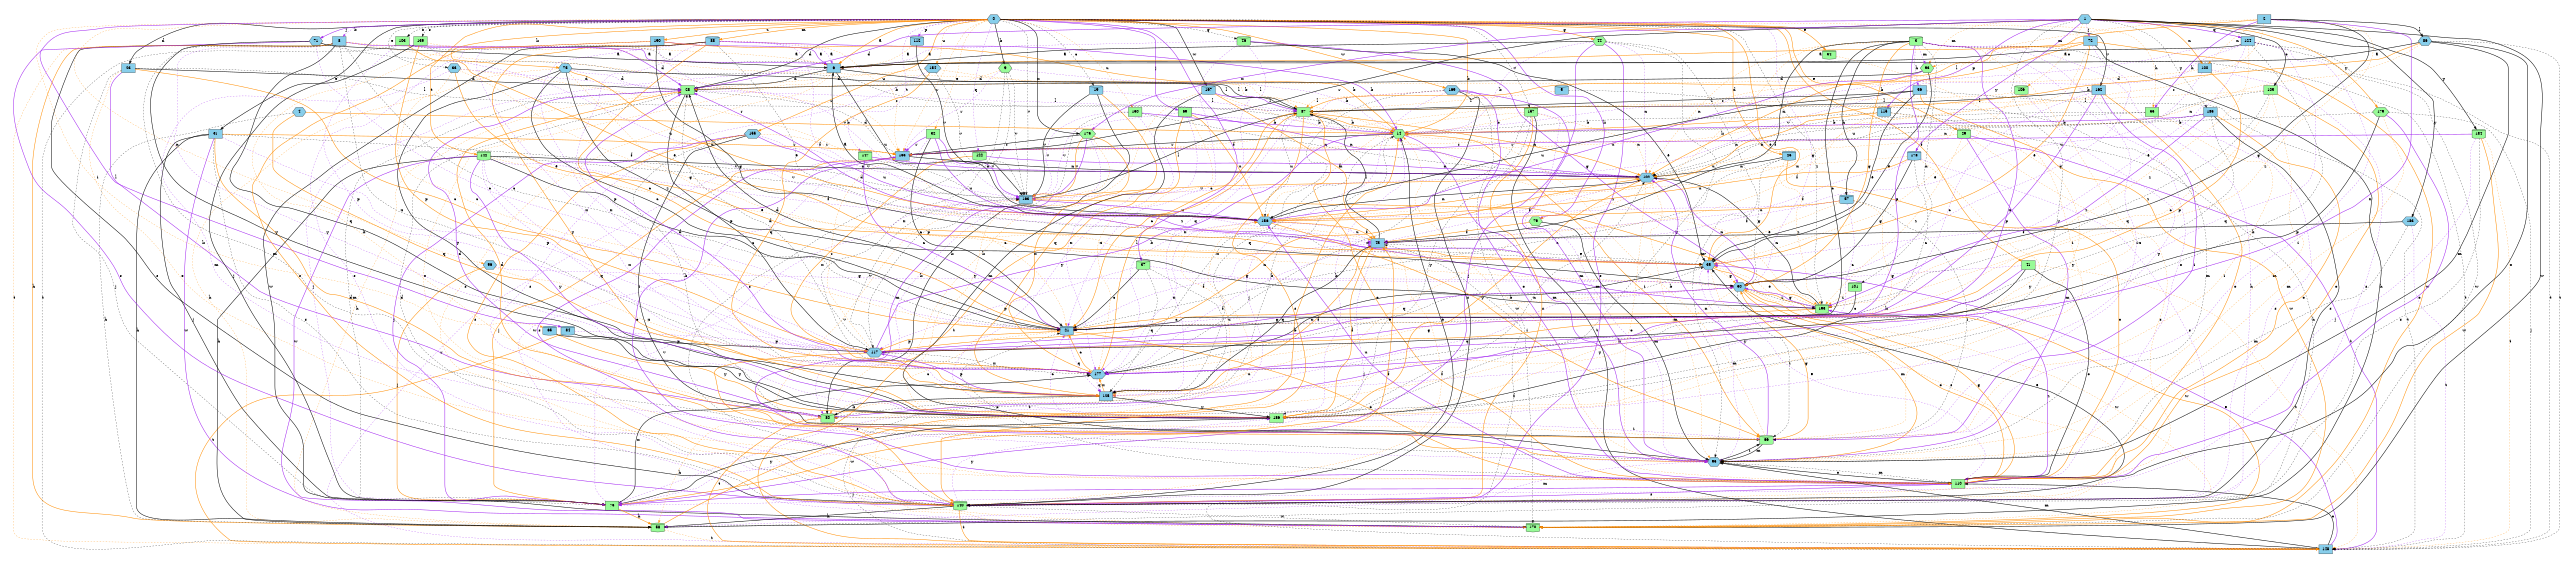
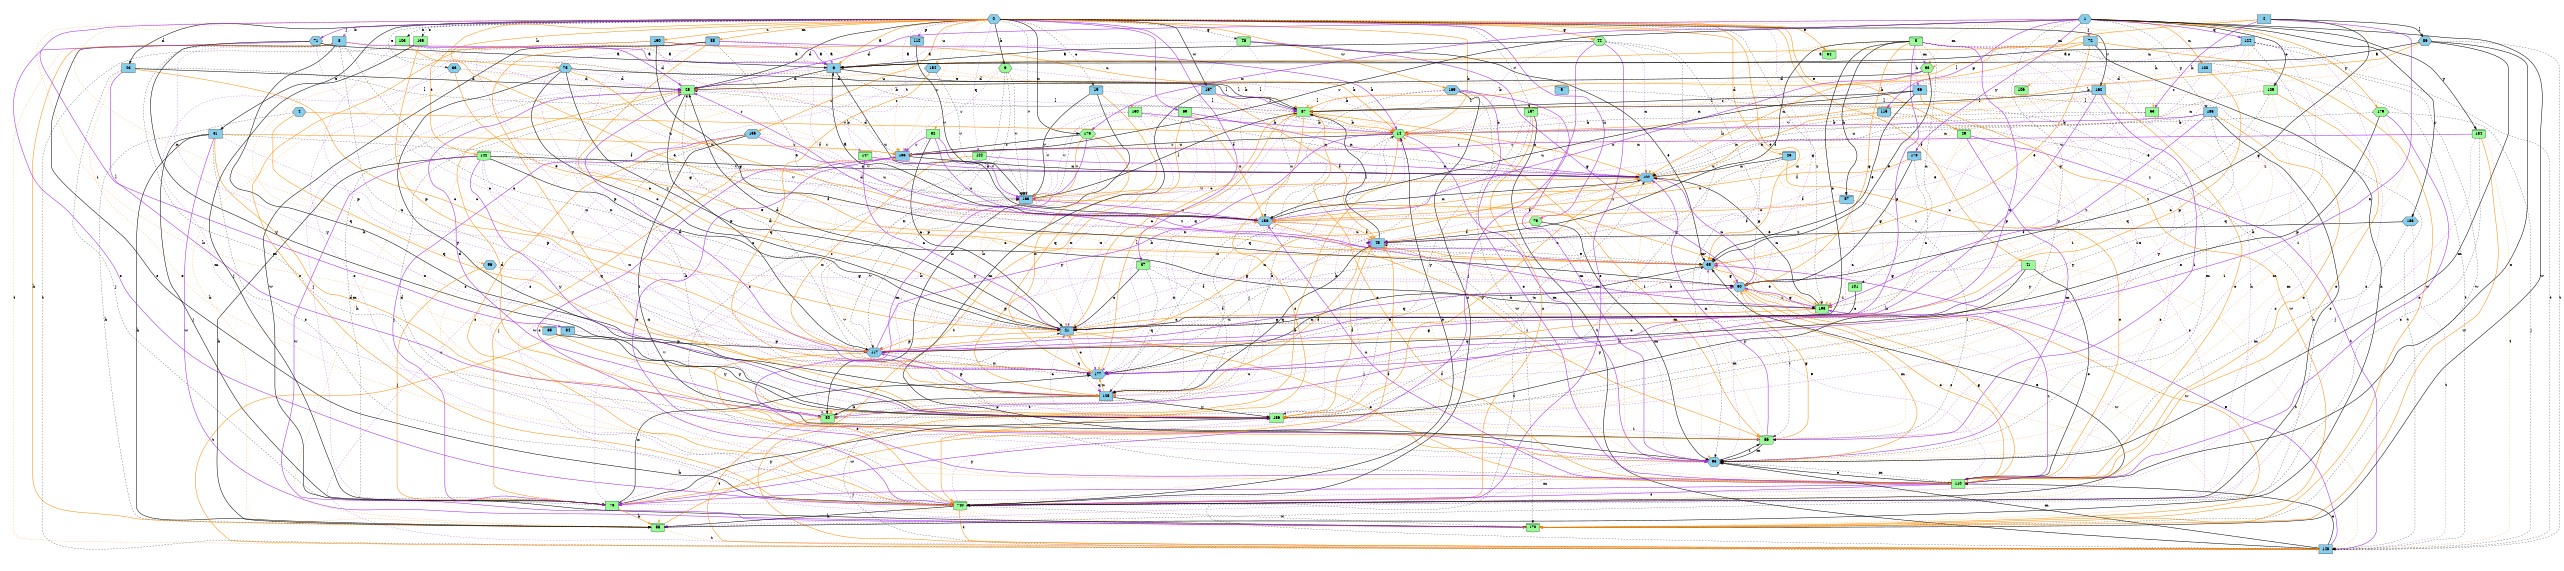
edge "2" -> "100": now "2" -> "162"
edge "157" -> "156": now "9" -> "156"
edge "80" -> "21": removed, label "c"
node "140": label "140" -> "740"
